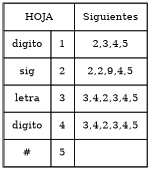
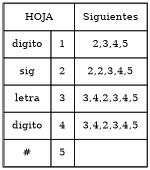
node "HOJA": text "2,2,9,4,5" -> "2,2,3,4,5"
